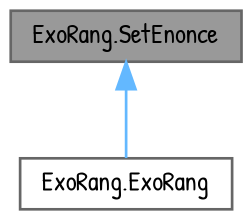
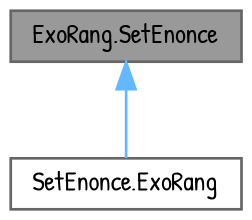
node "ExoRang.ExoRang": label "ExoRang.ExoRang" -> "SetEnonce.ExoRang"
